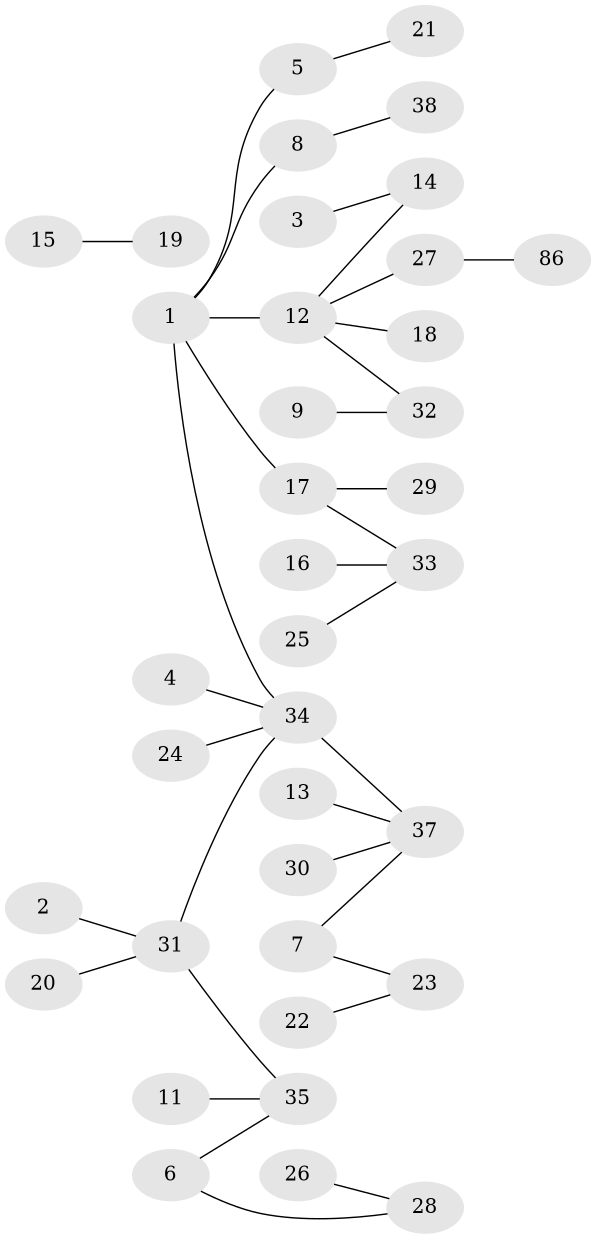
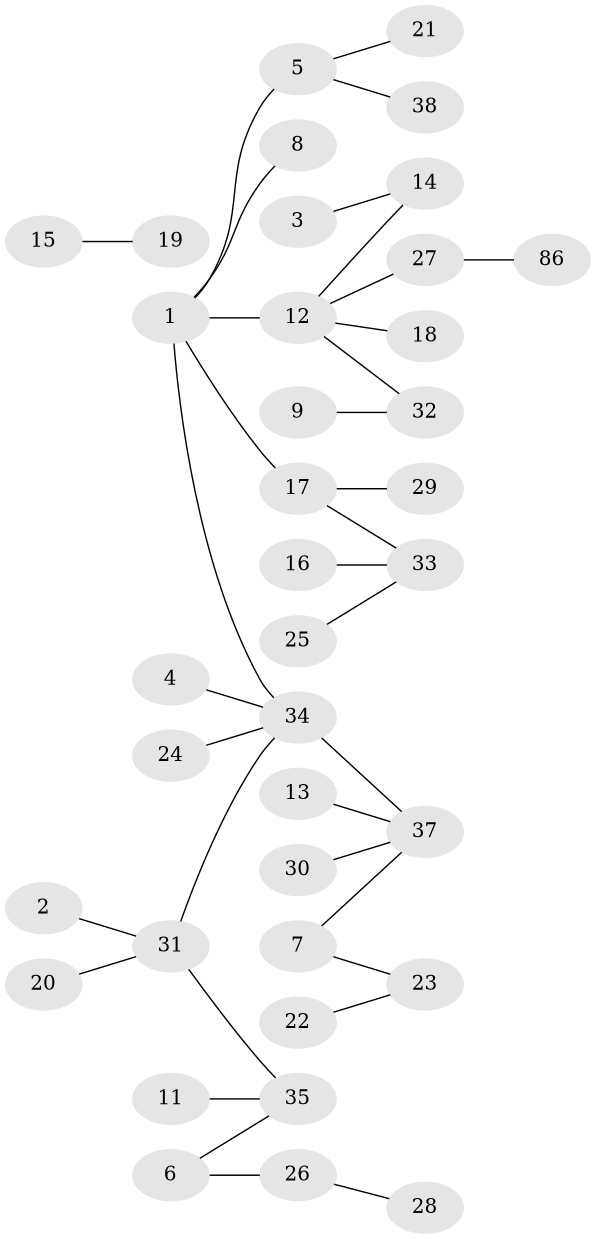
edge "38" -- "8": now "38" -- "5"
edge "6" -- "28": now "6" -- "26"
